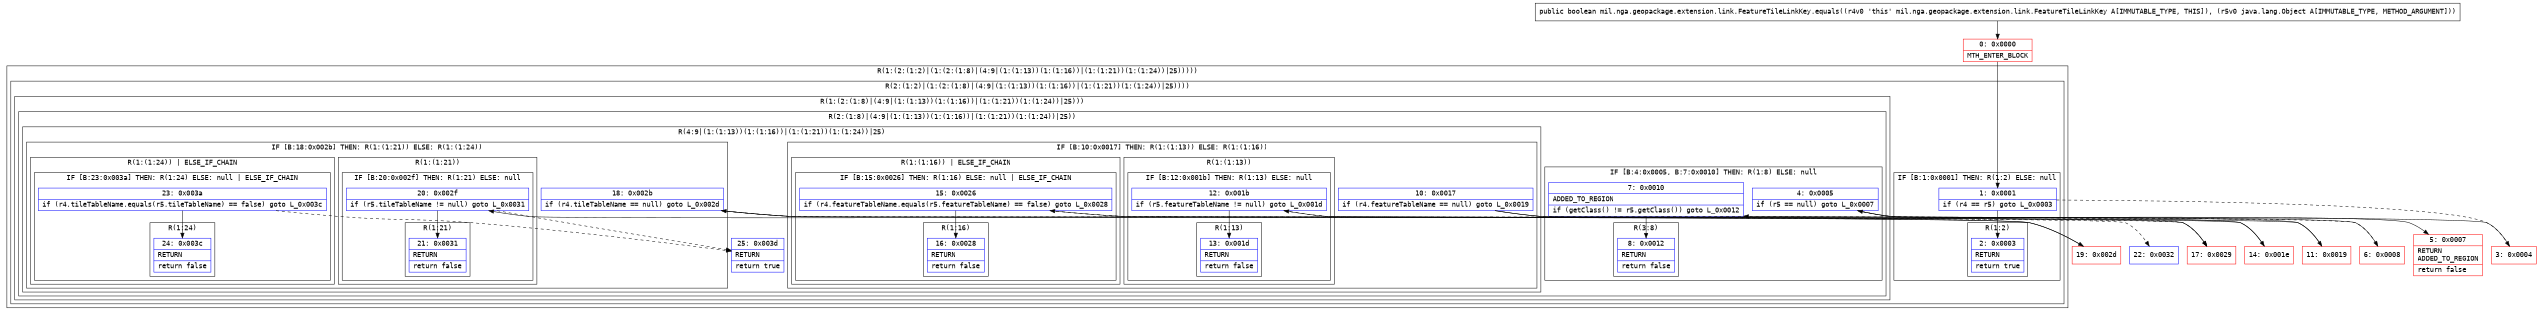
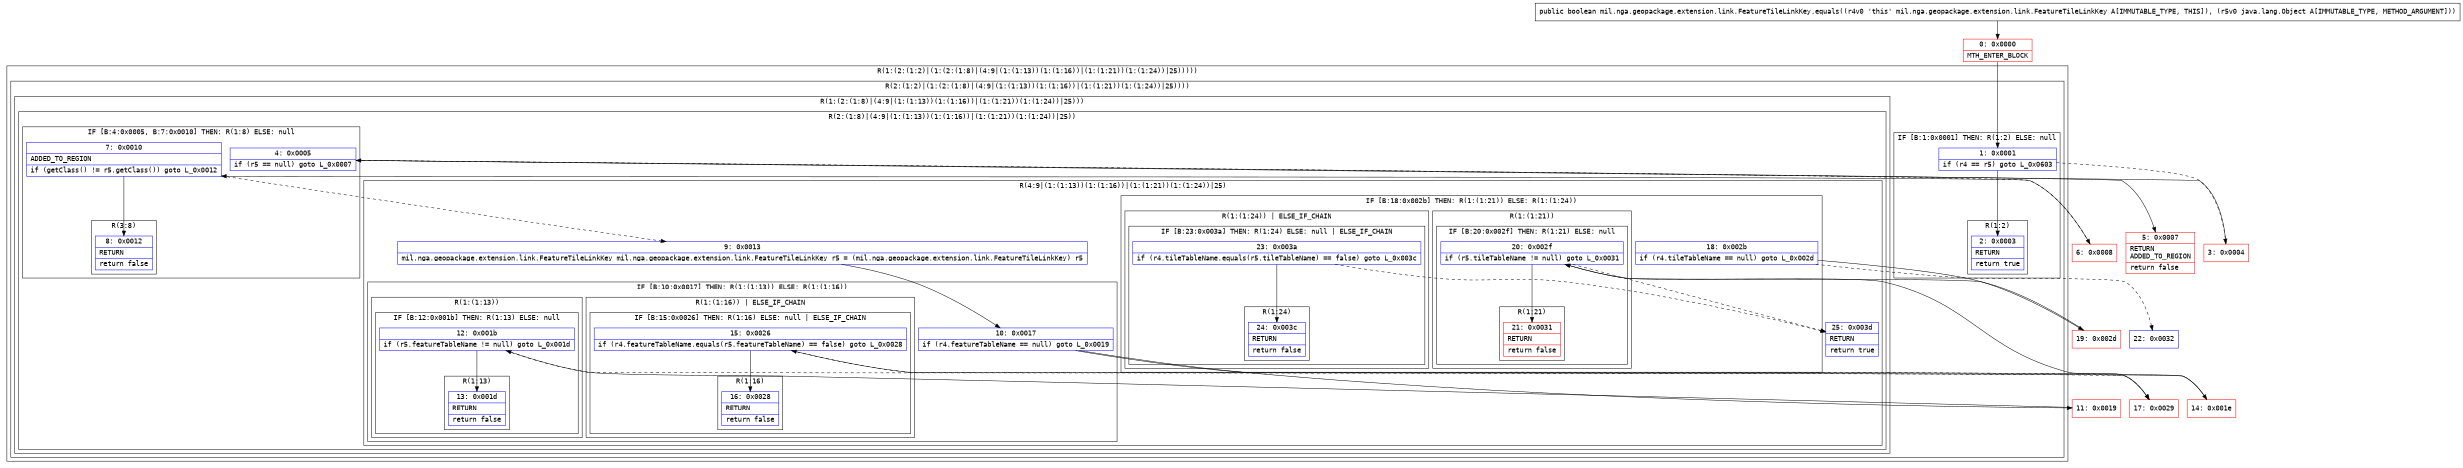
node "1: 0x0001": text "if (r4 == r5) goto L_0x0003" -> "if (r4 == r5) goto L_0x0603"
edge "17: 0x0029" -> "18: 0x002b": now "17: 0x0029" -> "20: 0x002f"
node "9: 0x0013": added
node "21: 0x0031": color blue -> red
